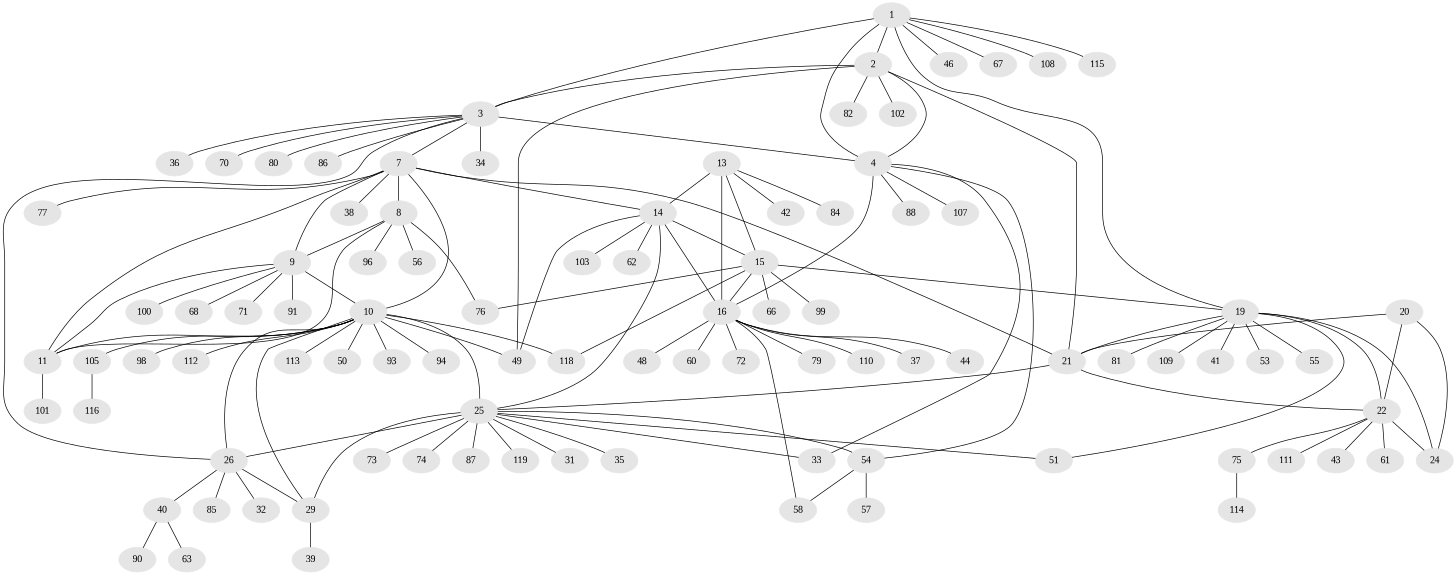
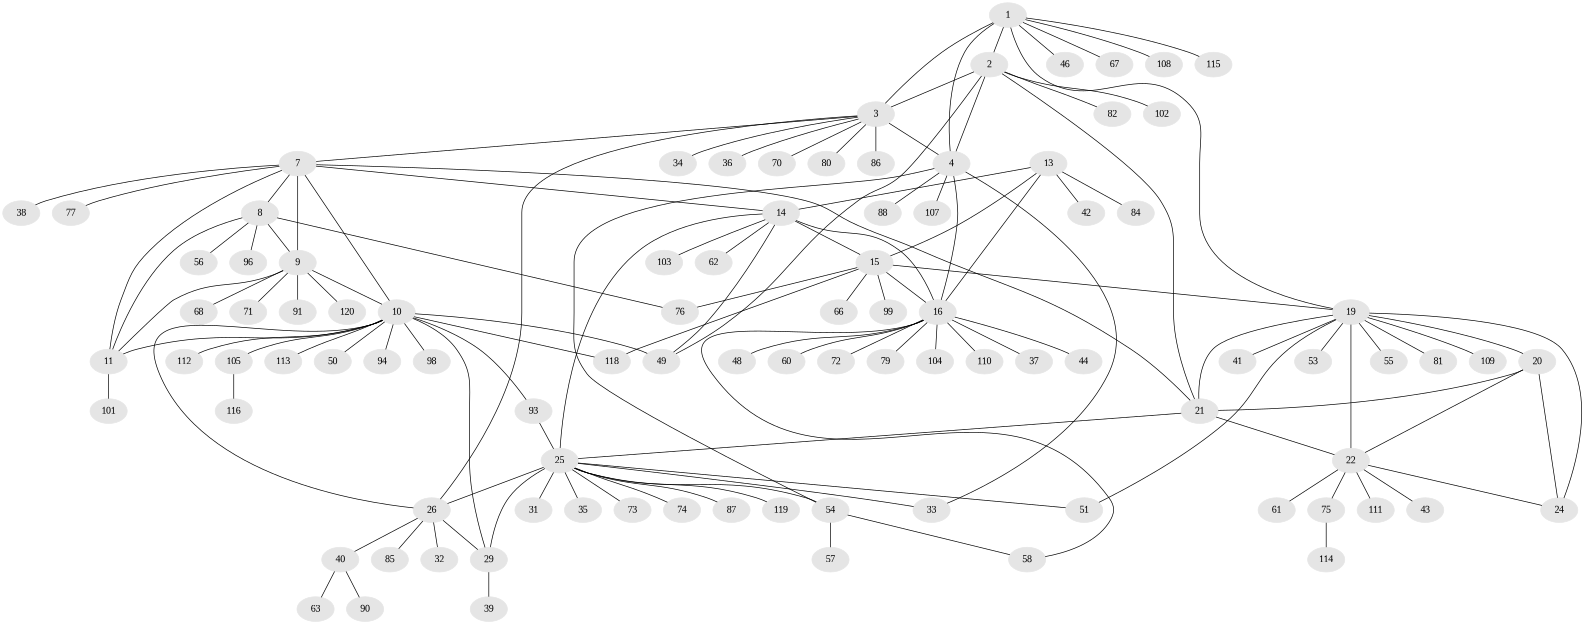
node "100": label "100" -> "120"
edge "19" -- "20": added
edge "10" -- "25": now "93" -- "25"
node "104": added
